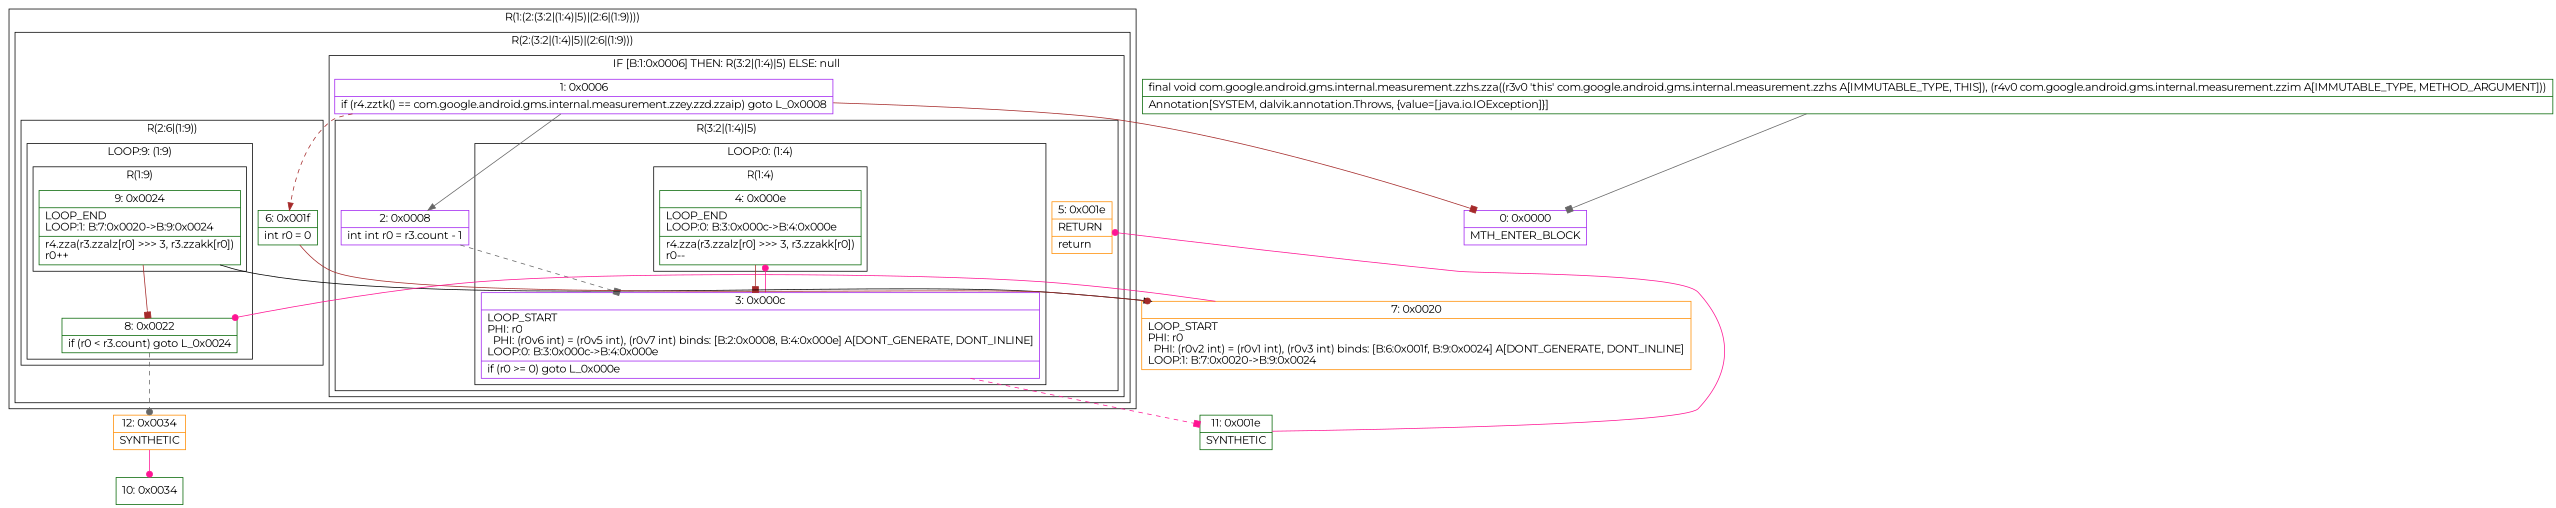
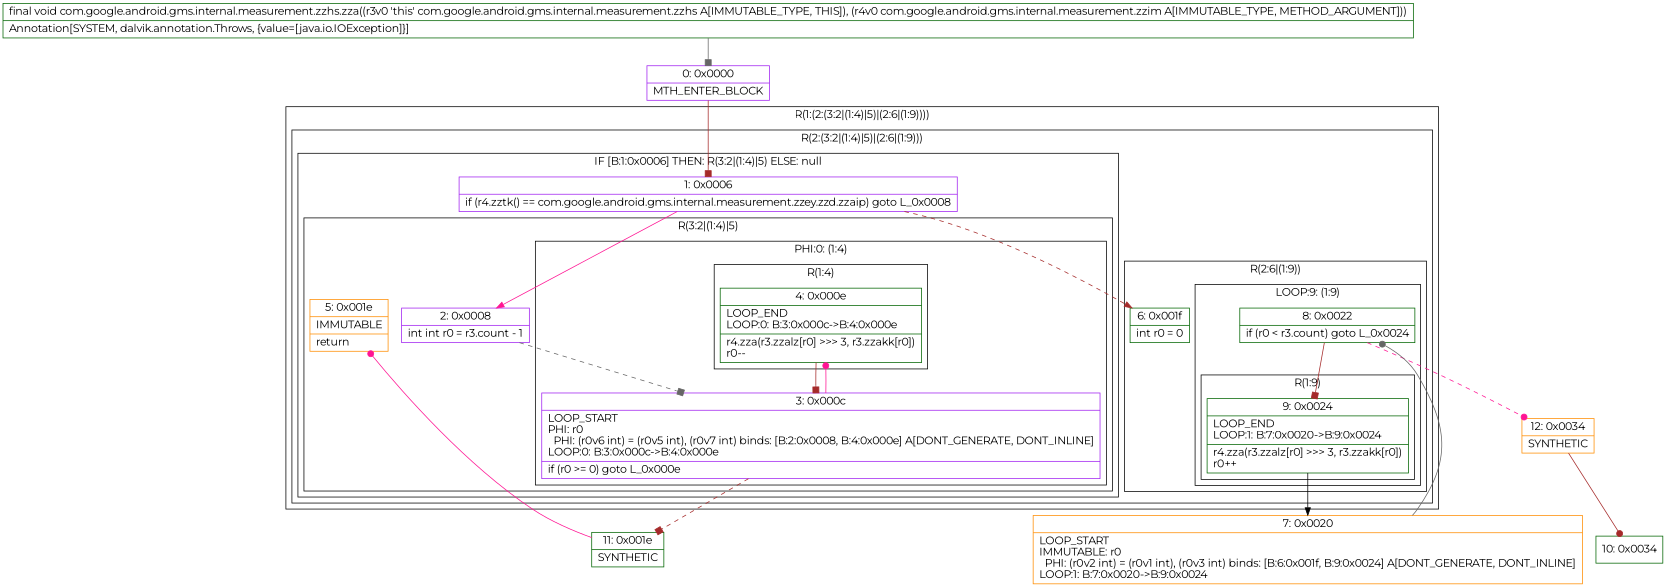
edge "1: 0x0006" -> "0: 0x0000": reversed
cluster "LOOP:0: (1:4)": label "LOOP:0: (1:4)" -> "PHI:0: (1:4)"
edge "1: 0x0006" -> "2: 0x0008": color gray40 -> deeppink
node "5: 0x001e": text "RETURN" -> "IMMUTABLE"
edge "7: 0x0020" -> "8: 0x0022": color deeppink -> gray40
edge "9: 0x0024" -> "8: 0x0022": reversed
edge "6: 0x001f" -> "7: 0x0020": removed
node "7: 0x0020": text "PHI: r0" -> "IMMUTABLE: r0"
edge "8: 0x0022" -> "12: 0x0034": color gray40 -> deeppink
edge "3: 0x000c" -> "11: 0x001e": color deeppink -> brown
edge "12: 0x0034" -> "10: 0x0034": color deeppink -> brown
